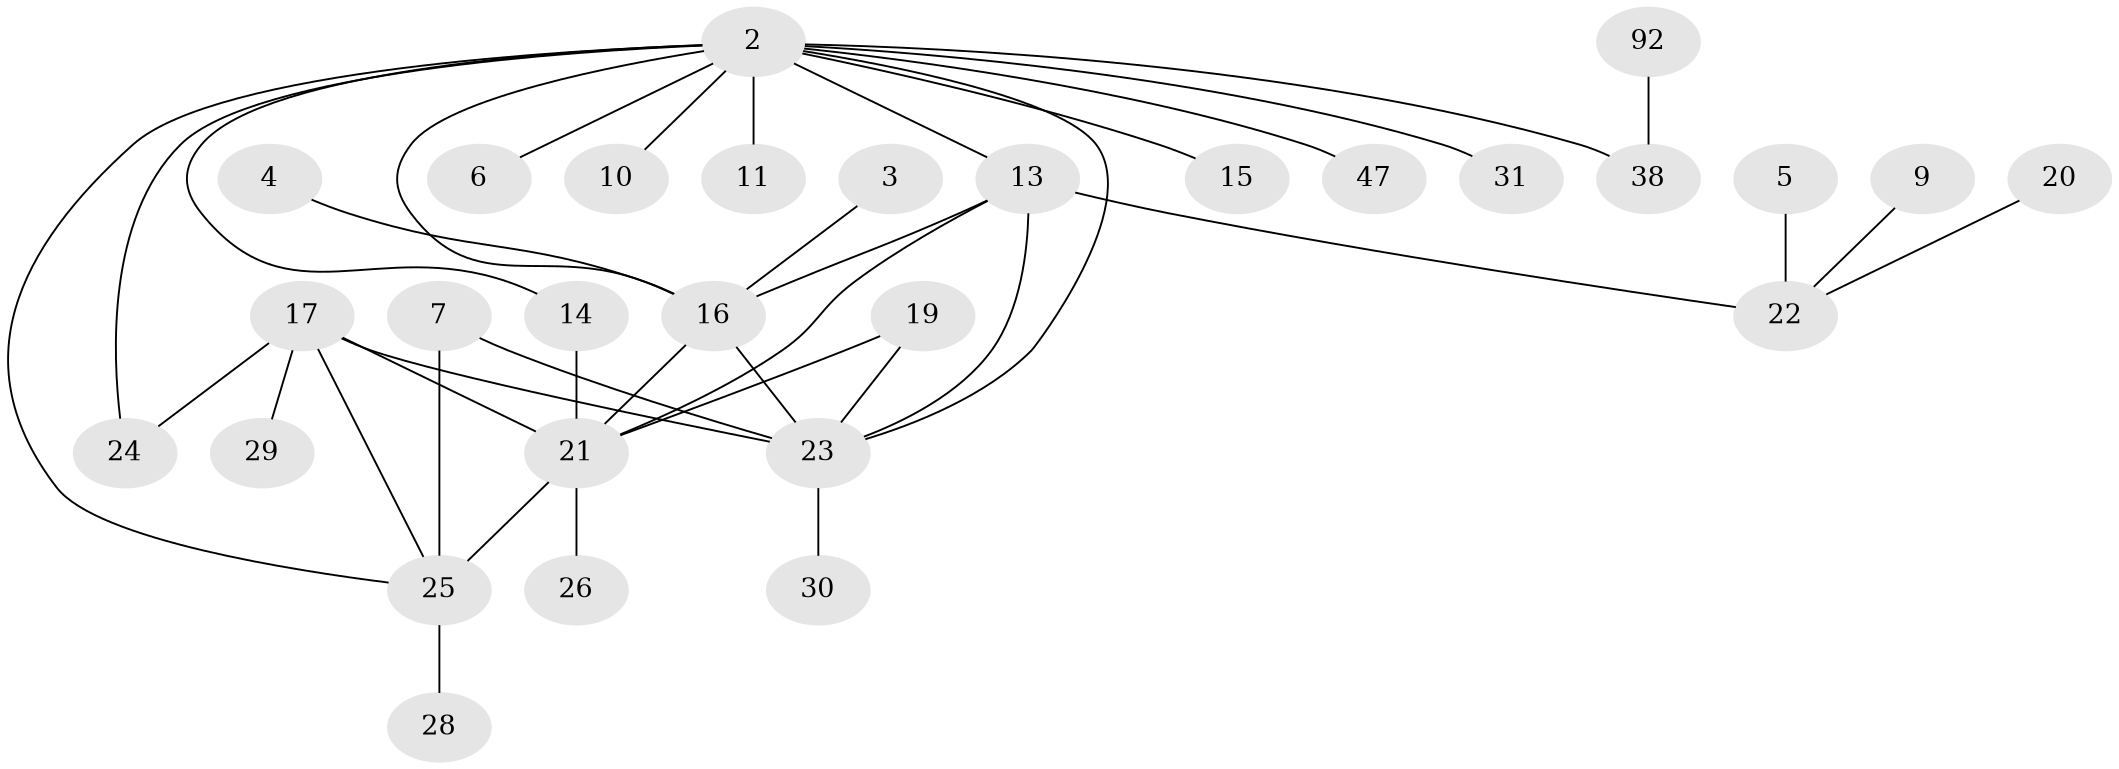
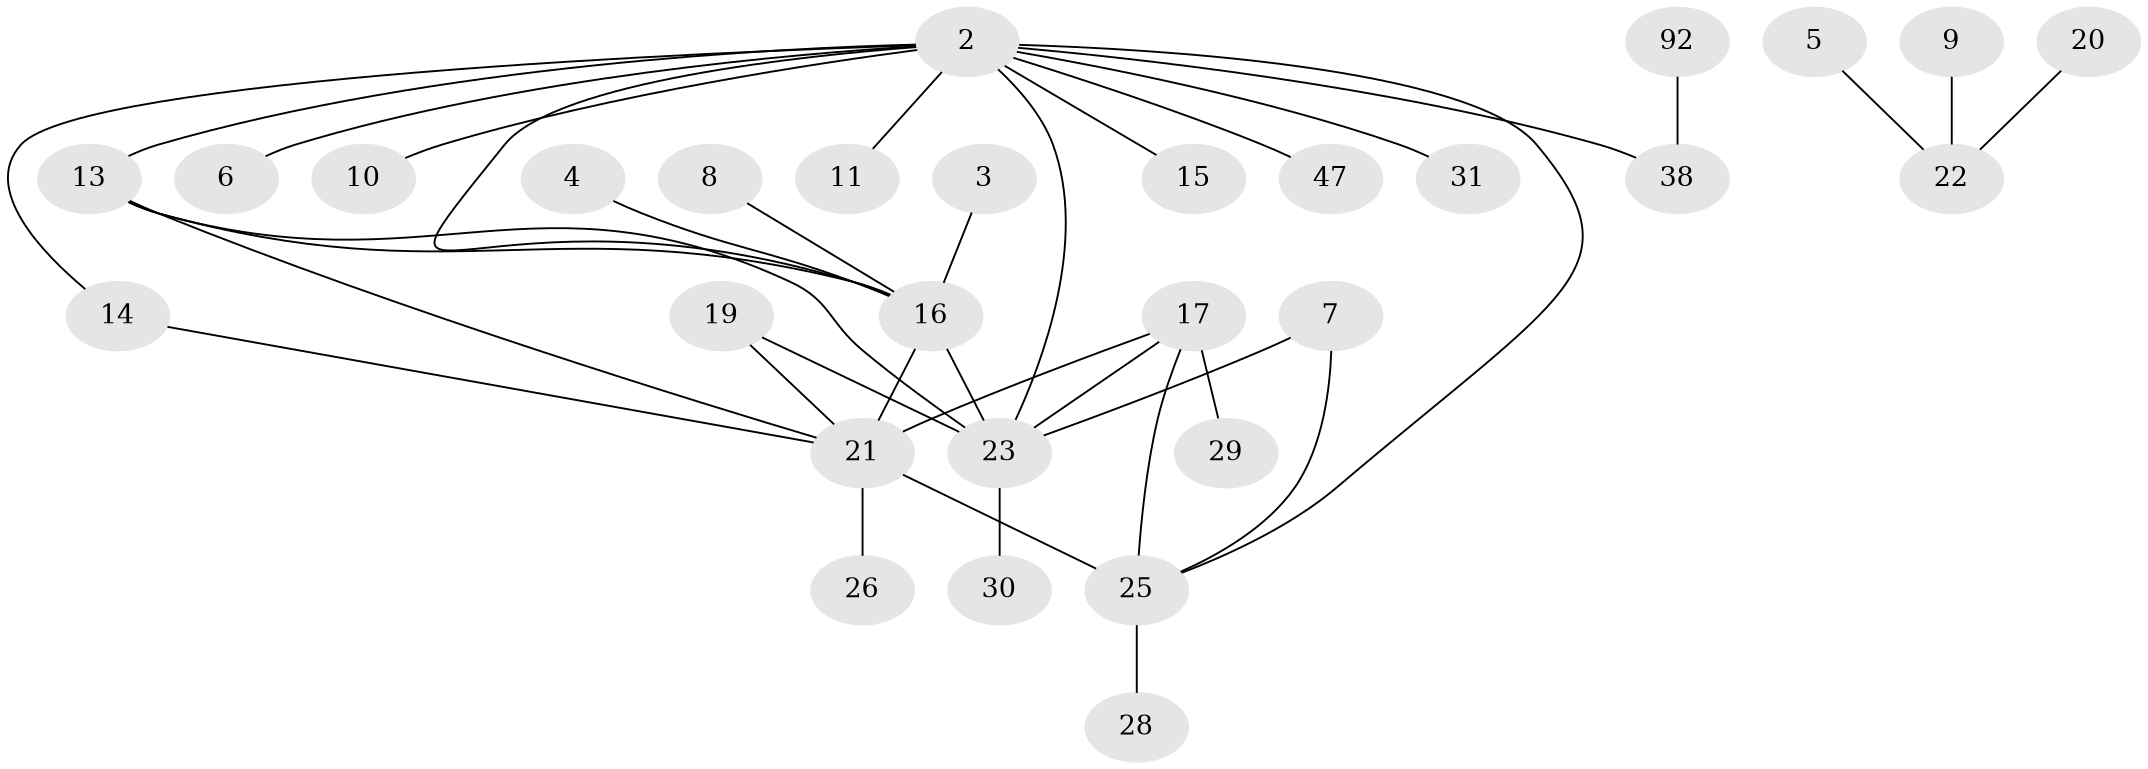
node "8": added
edge "13" -- "22": removed
node "24": removed
